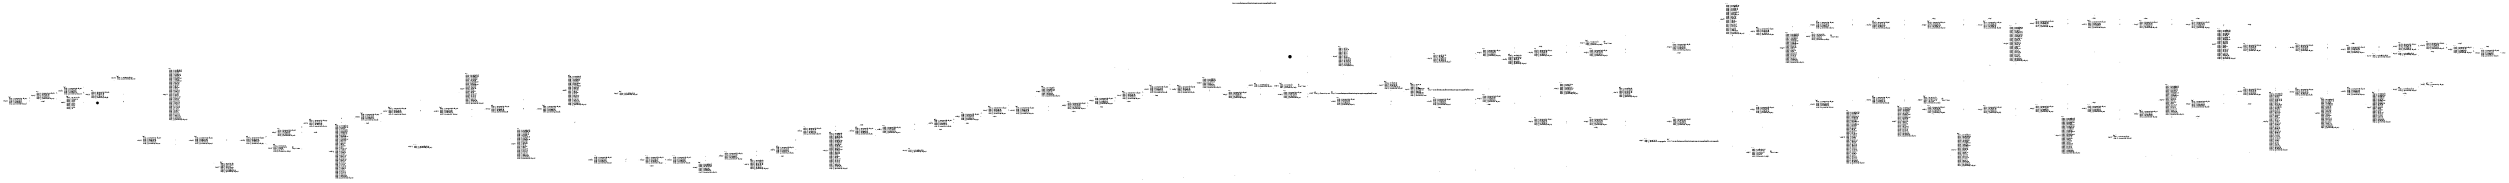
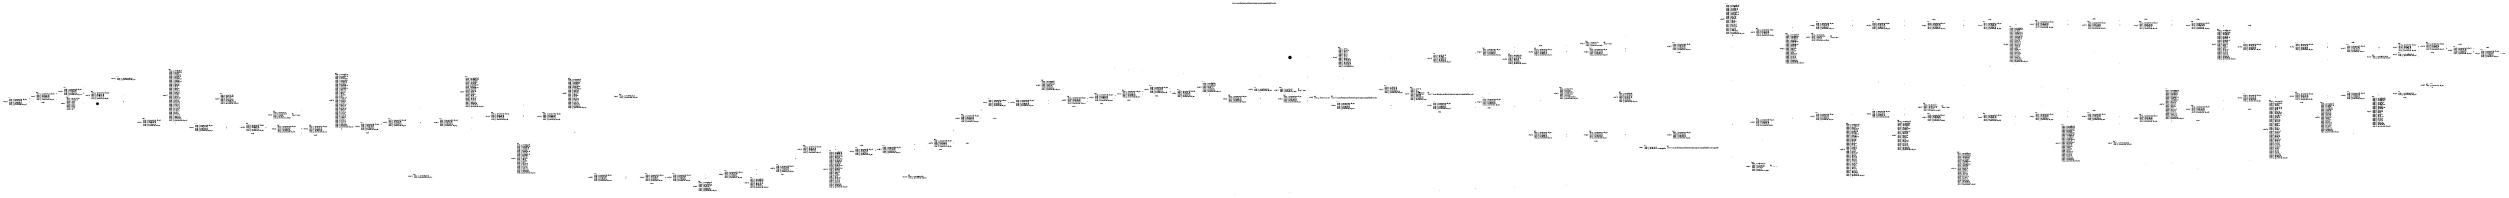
node "0x40296f": added
